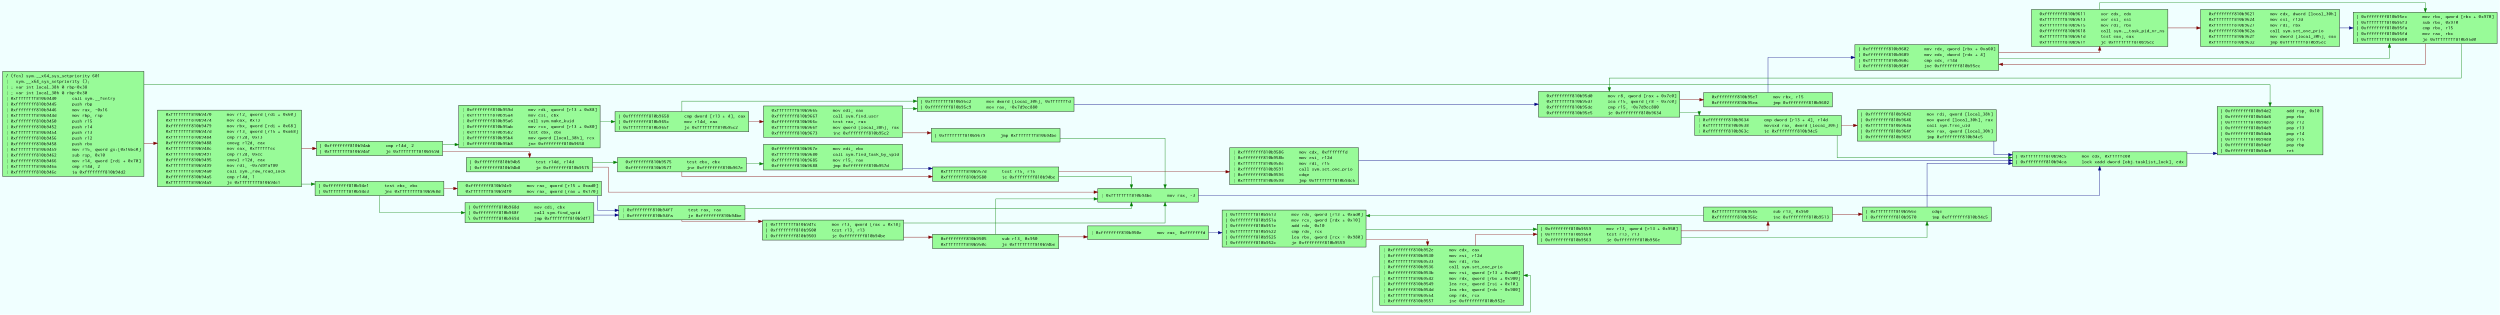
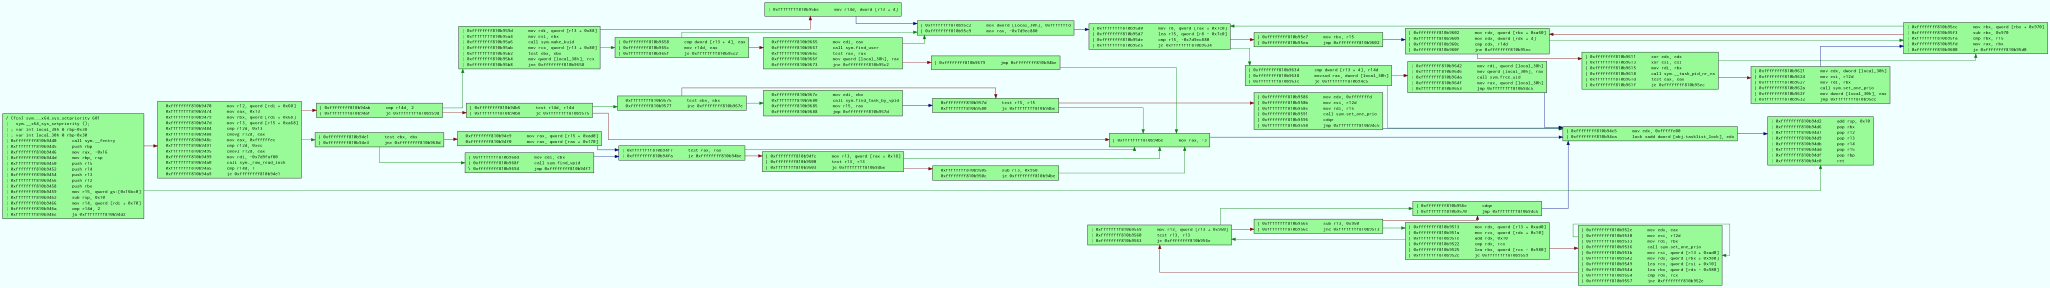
node "| 0xffffffff810b95be      mov r14d, dword [r13 + 4]": added
node "| 0xffffffff810b950e      mov eax, 0xfffffffd": removed
